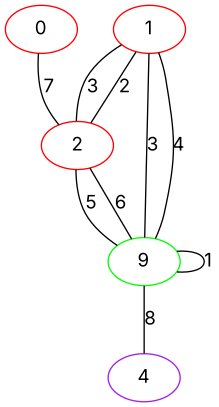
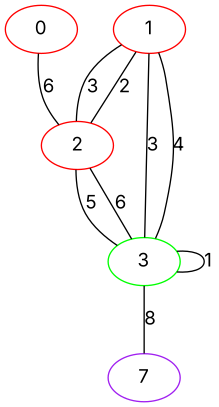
edge "0" -- "2": label "7" -> "6"
node "9": label "9" -> "3"
node "4": label "4" -> "7"
